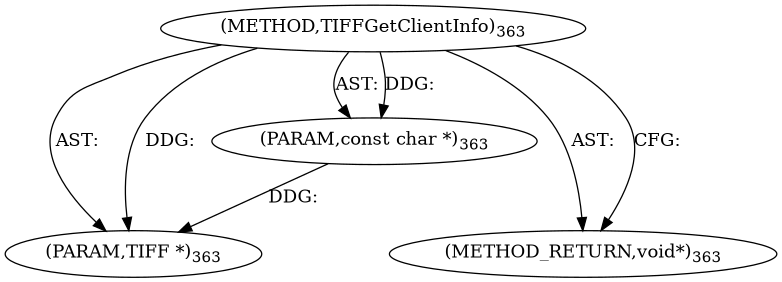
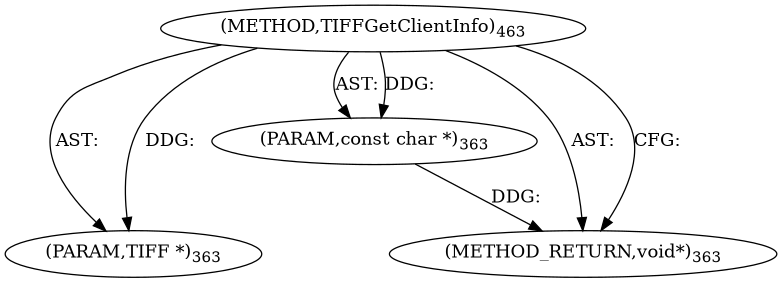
node "(METHOD,TIFFGetClientInfo)": text "363" -> "463"
edge "(PARAM,const char *)" -> "(PARAM,TIFF *)": now "(PARAM,const char *)" -> "(METHOD_RETURN,void*)"
